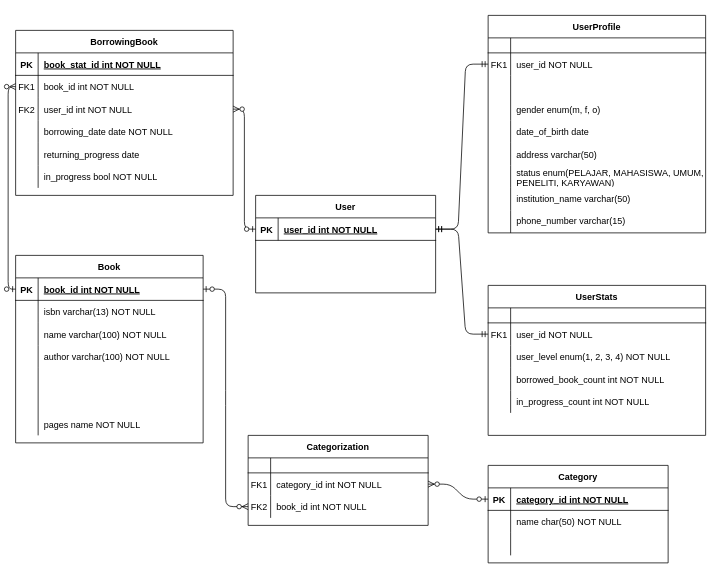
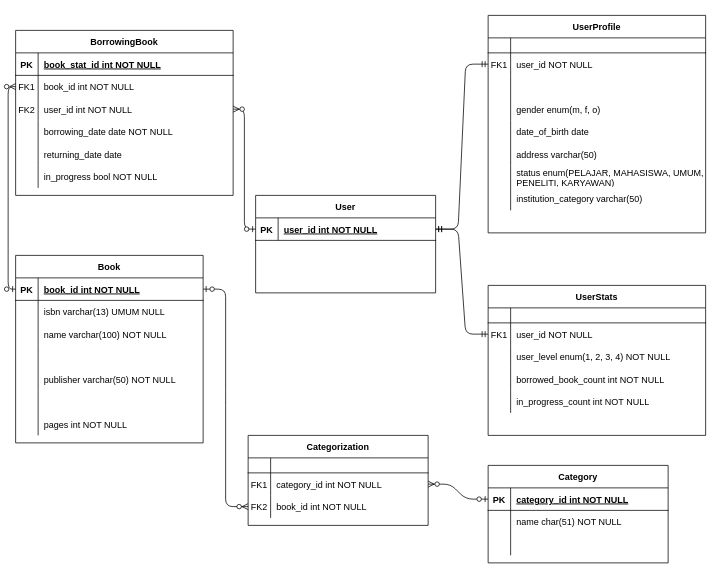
node "returning_progress date": label "returning_progress date" -> "returning_date date"
node "institution_name varchar(50)": label "institution_name varchar(50)" -> "institution_category varchar(50)"
node "phone_number varchar(15)": removed
node "isbn varchar(13) NOT NULL": label "isbn varchar(13) NOT NULL" -> "isbn varchar(13) UMUM NULL"
node "author varchar(100) NOT NULL": removed
node "publisher varchar(50) NOT NULL": added
node "pages name NOT NULL": label "pages name NOT NULL" -> "pages int NOT NULL"
node "name char(50) NOT NULL": label "name char(50) NOT NULL" -> "name char(51) NOT NULL"
